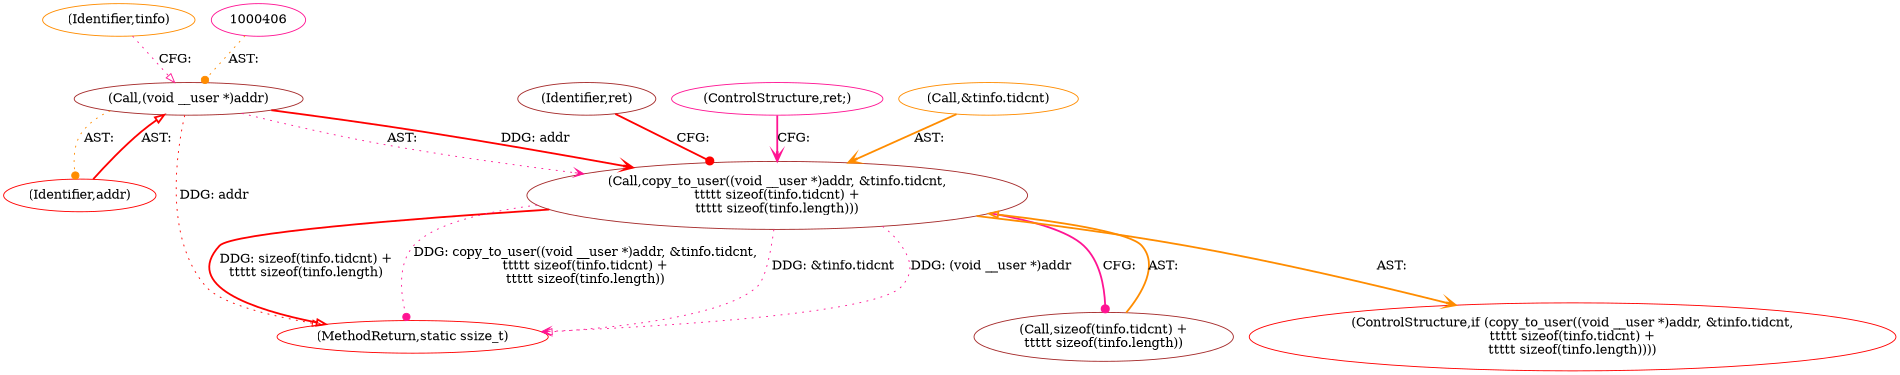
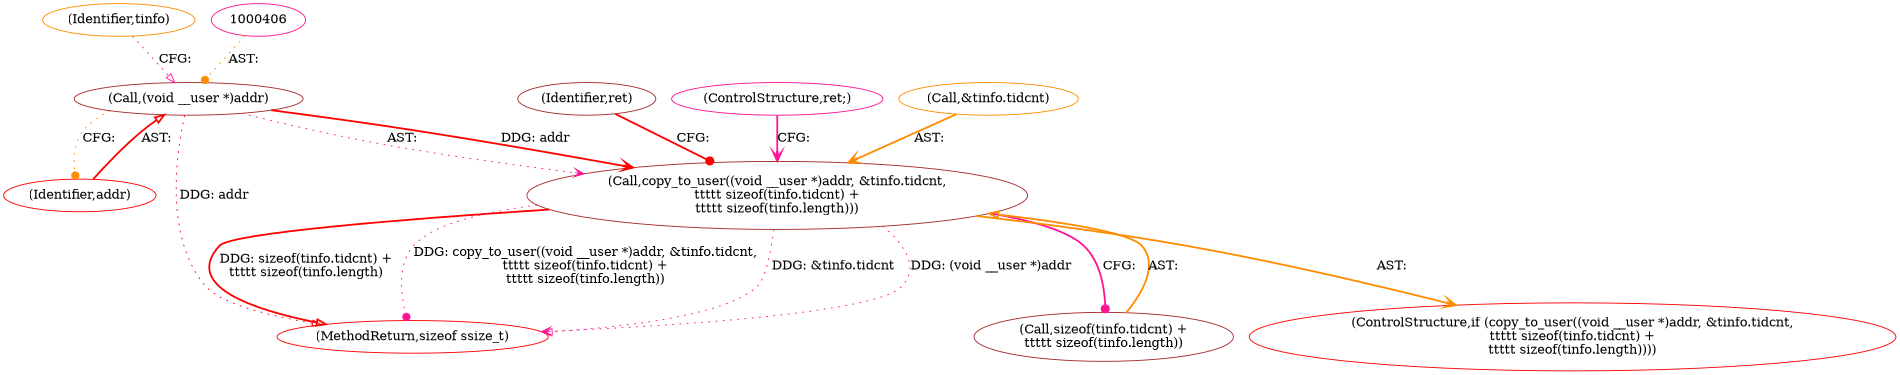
edge "(Call,(void __user *)addr)" -> "(Identifier,addr)": label "AST: " -> "CFG: "
node "(MethodReturn,static ssize_t)": label "(MethodReturn,static ssize_t)" -> "(MethodReturn,sizeof ssize_t)"
